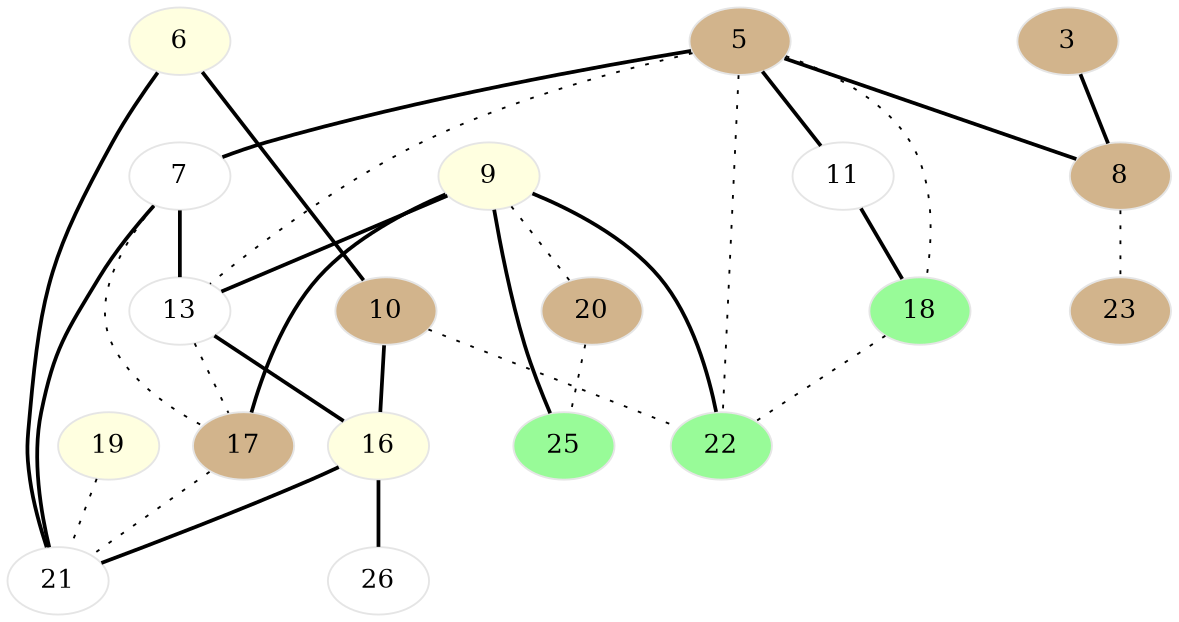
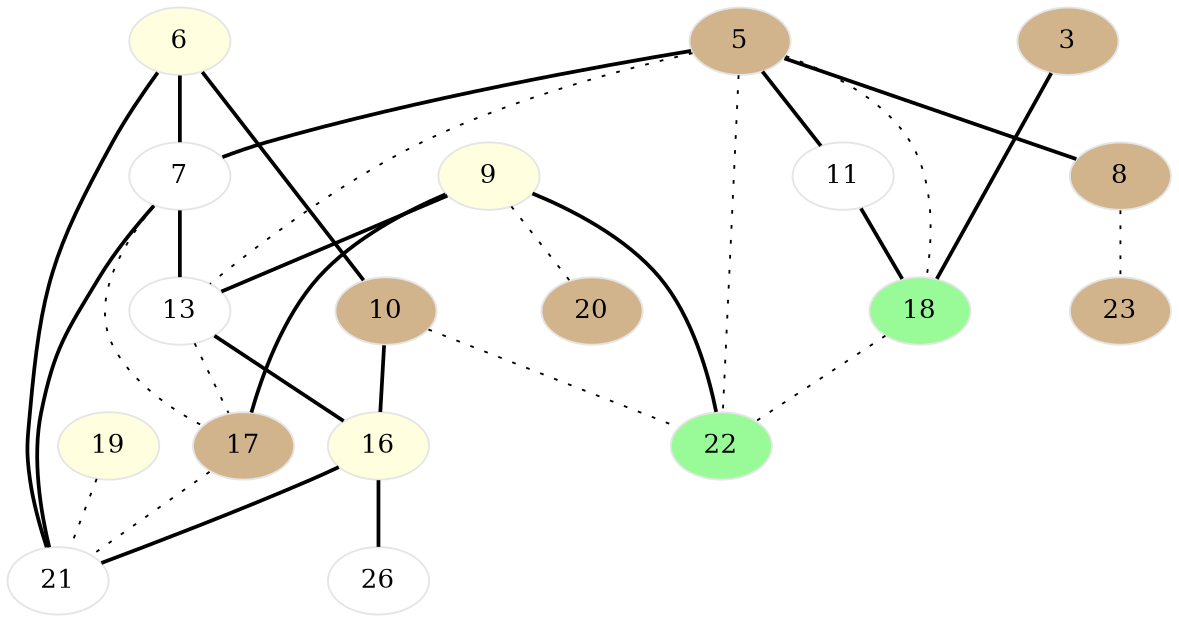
edge "6" -- "7": added
edge "3" -- "8": now "3" -- "18"
node "25": removed
